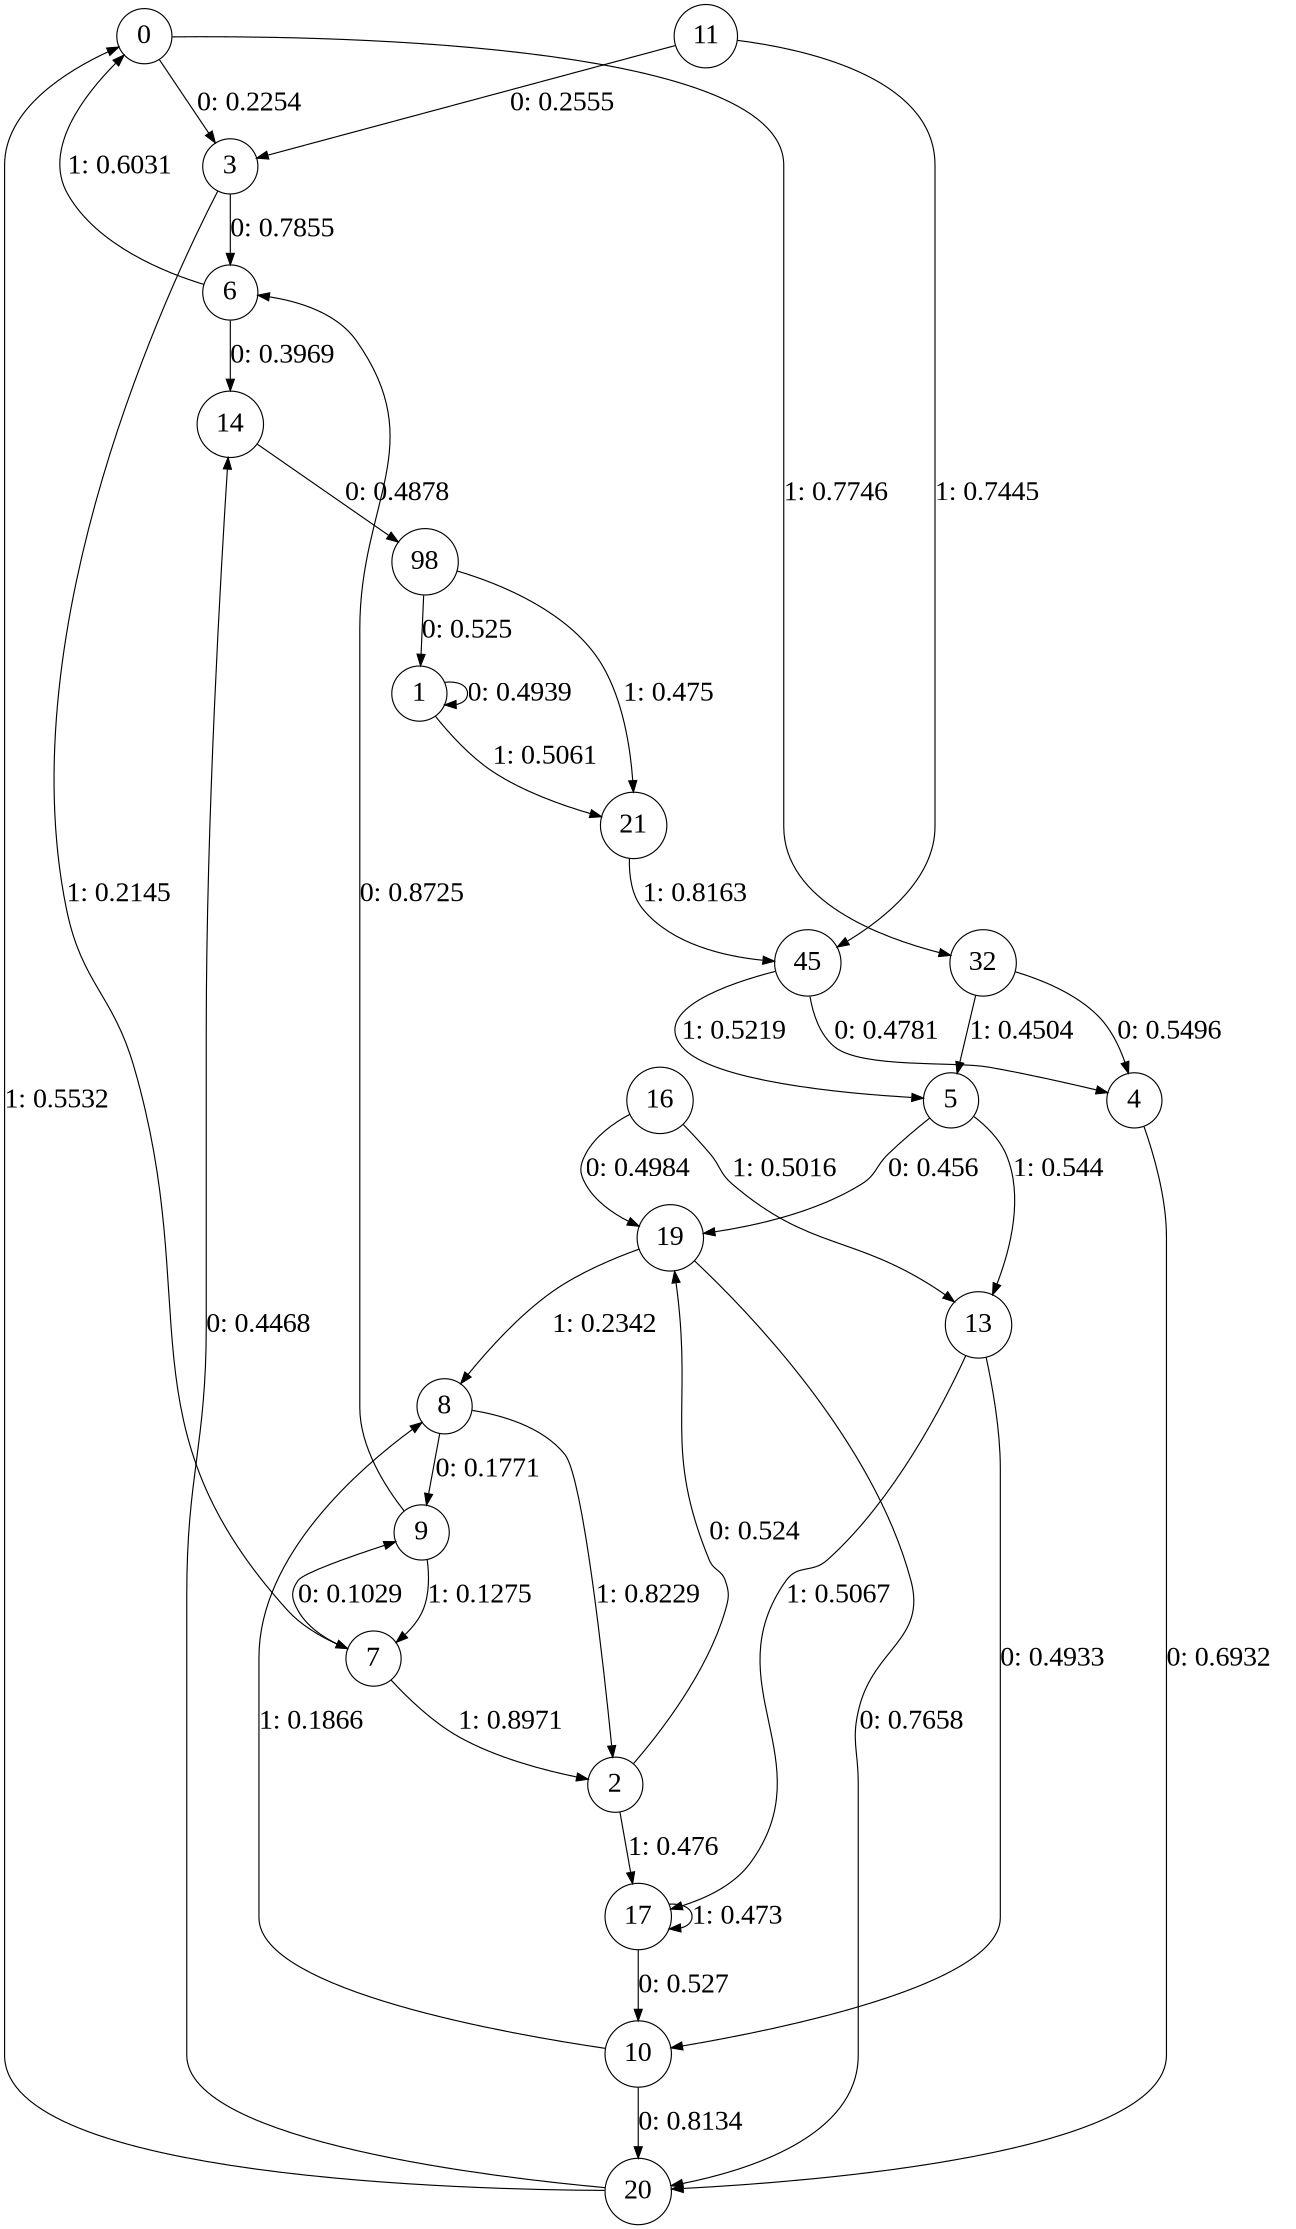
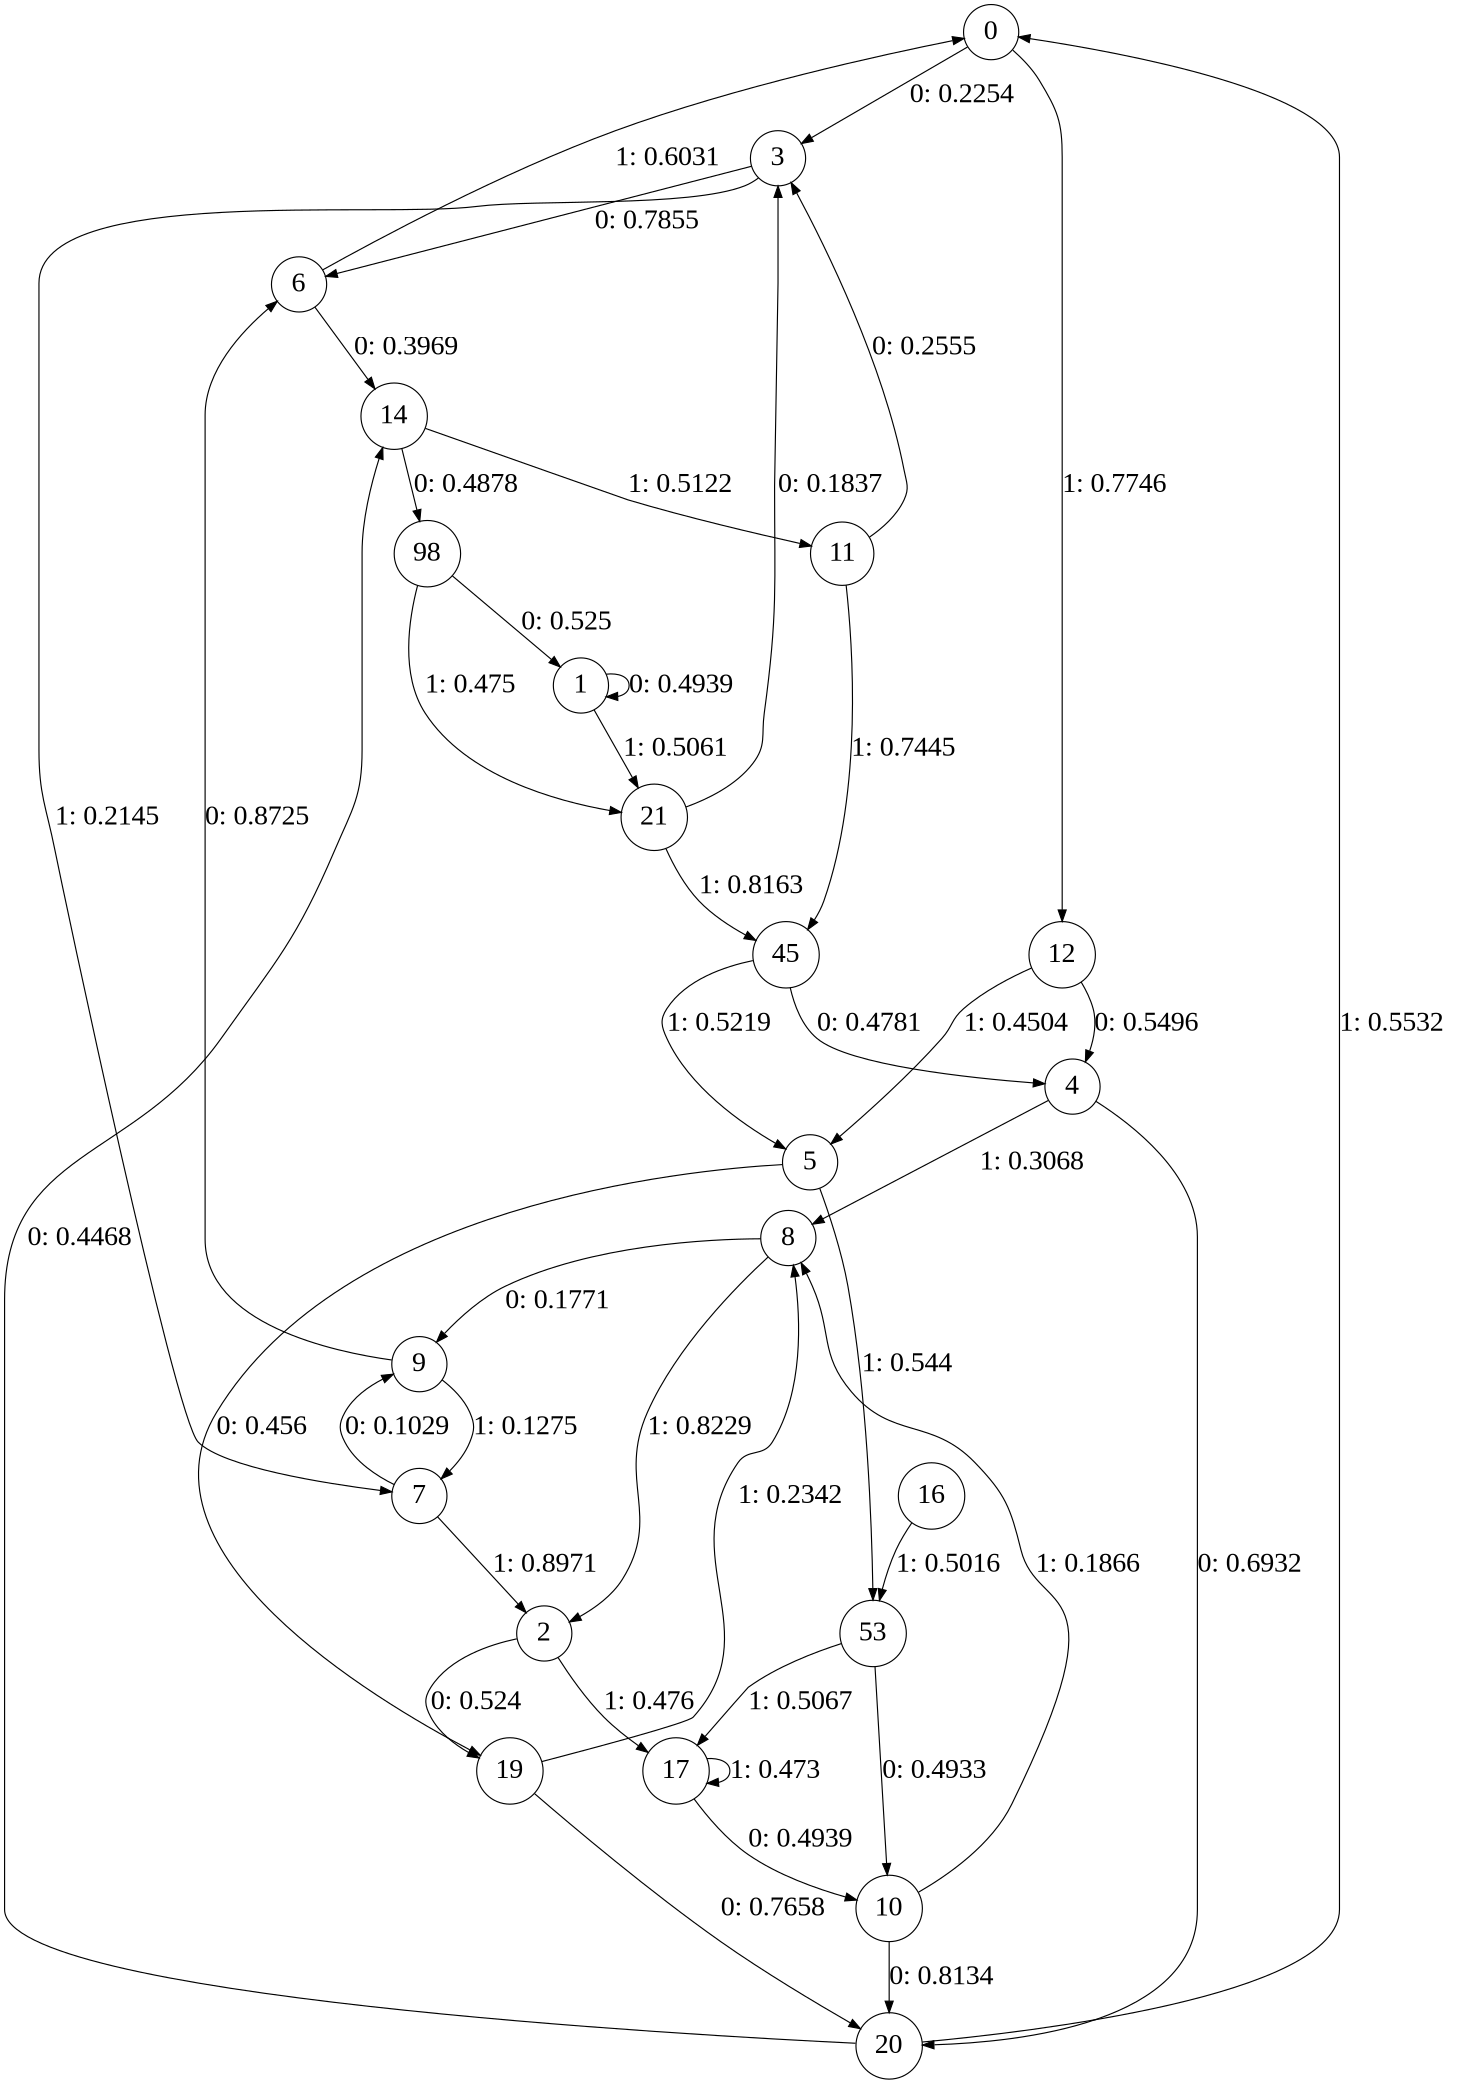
edge "14" -> "11": added, label "1: 0.5122"
edge "21" -> "3": added, label "0: 0.1837"
node "32": label "32" -> "12"
edge "4" -> "8": added, label "1: 0.3068"
edge "16" -> "19": removed, label "0: 0.4984"
node "13": label "13" -> "53"
edge "17" -> "10": label "0: 0.527    " -> "0: 0.4939   "
